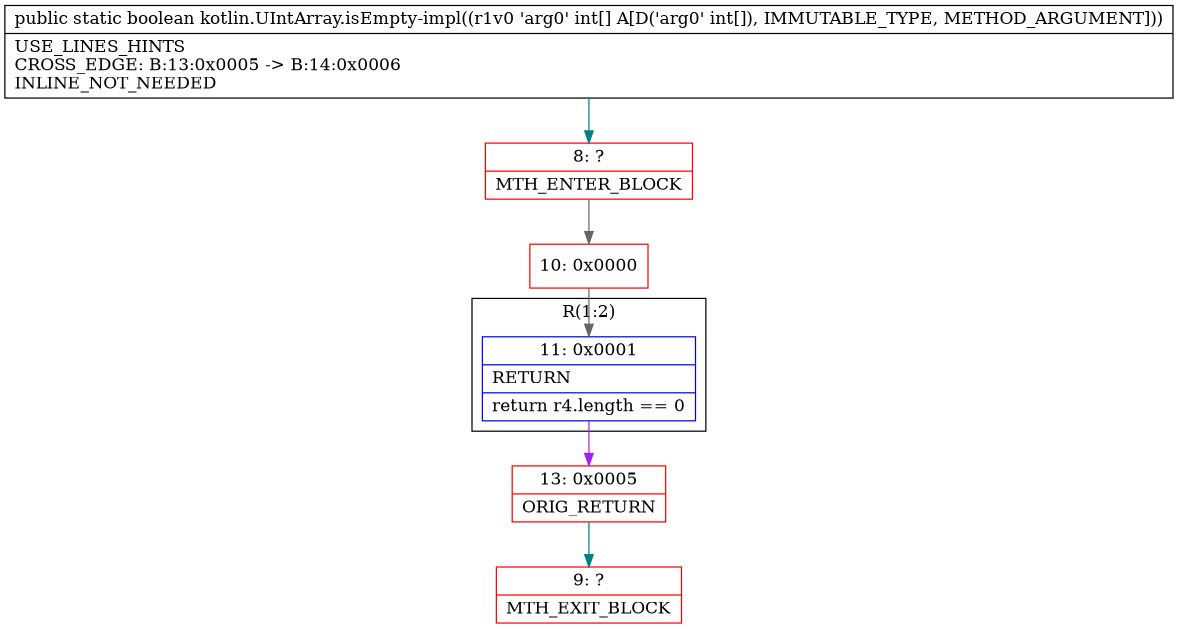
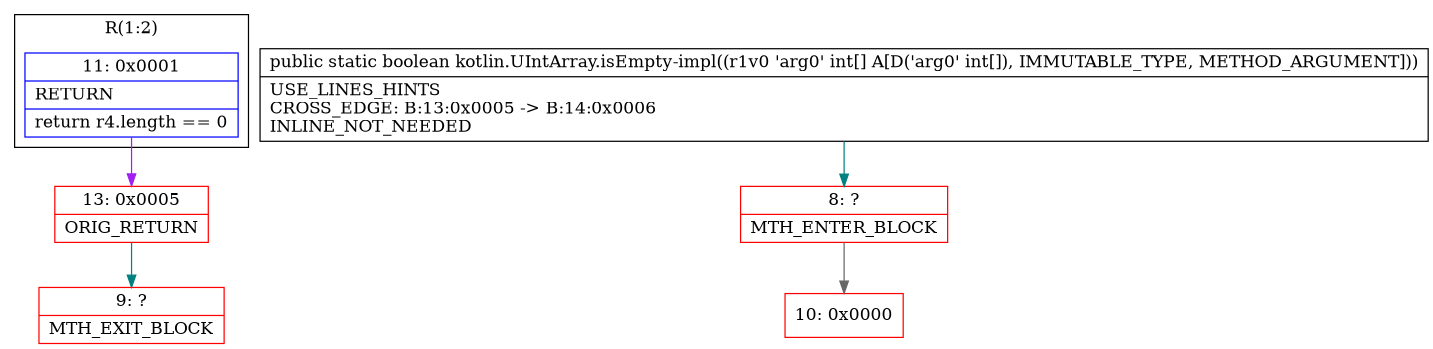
edge "10: 0x0000" -> "11: 0x0001": removed
